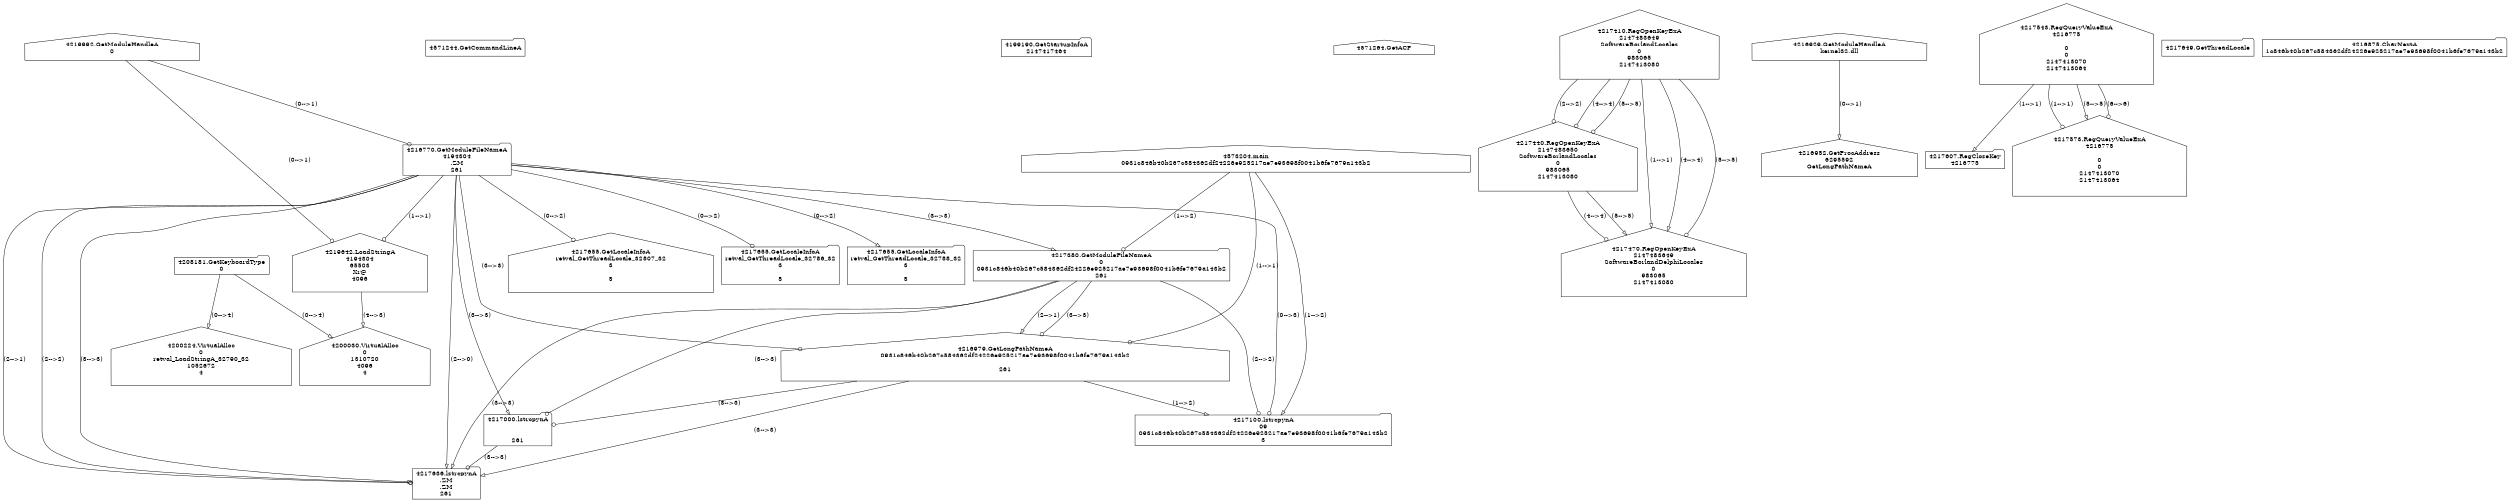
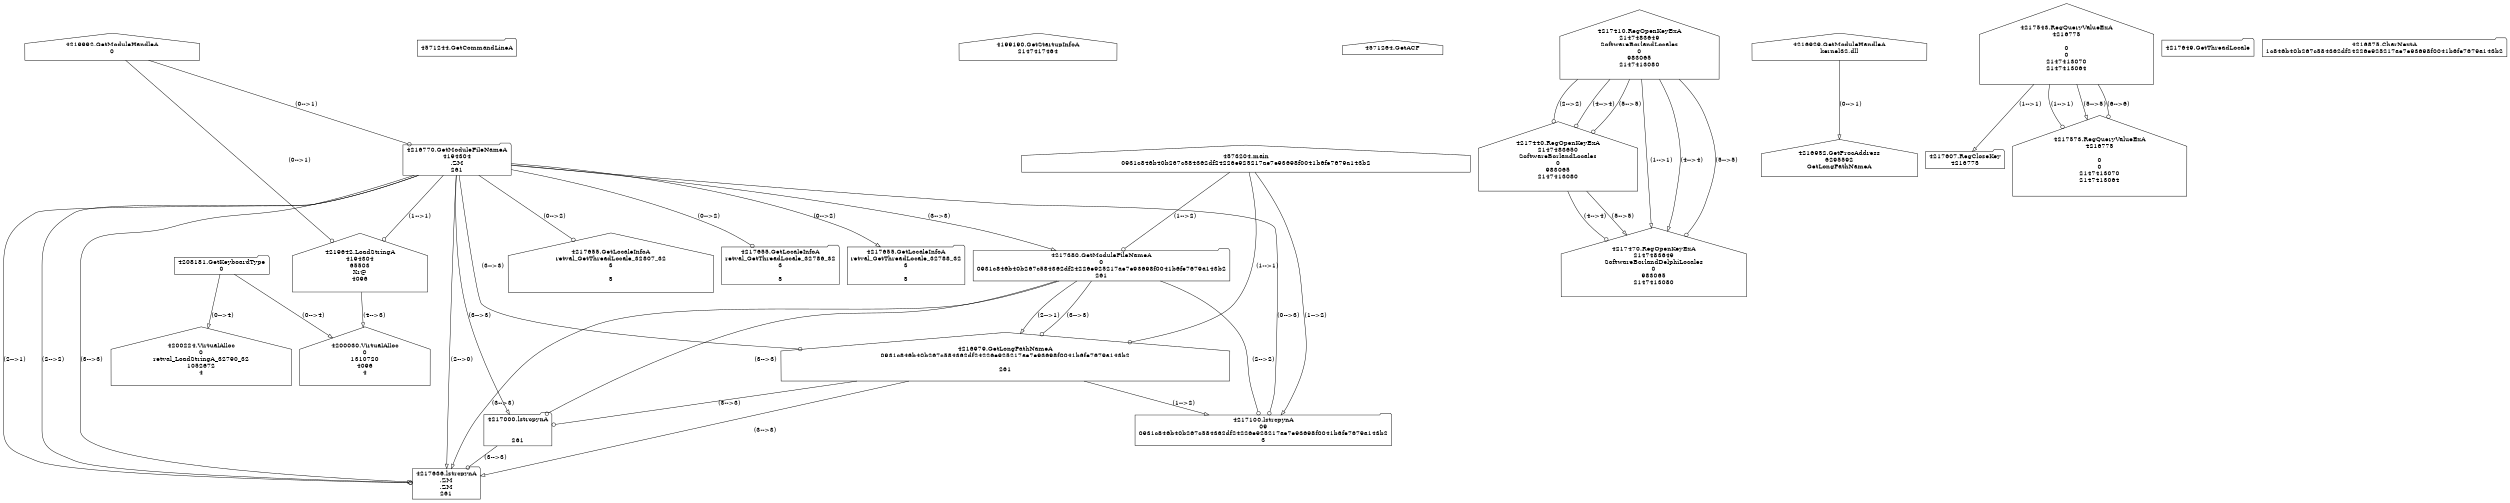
node "4199190.GetStartupInfoA 2147417464": shape folder -> house
